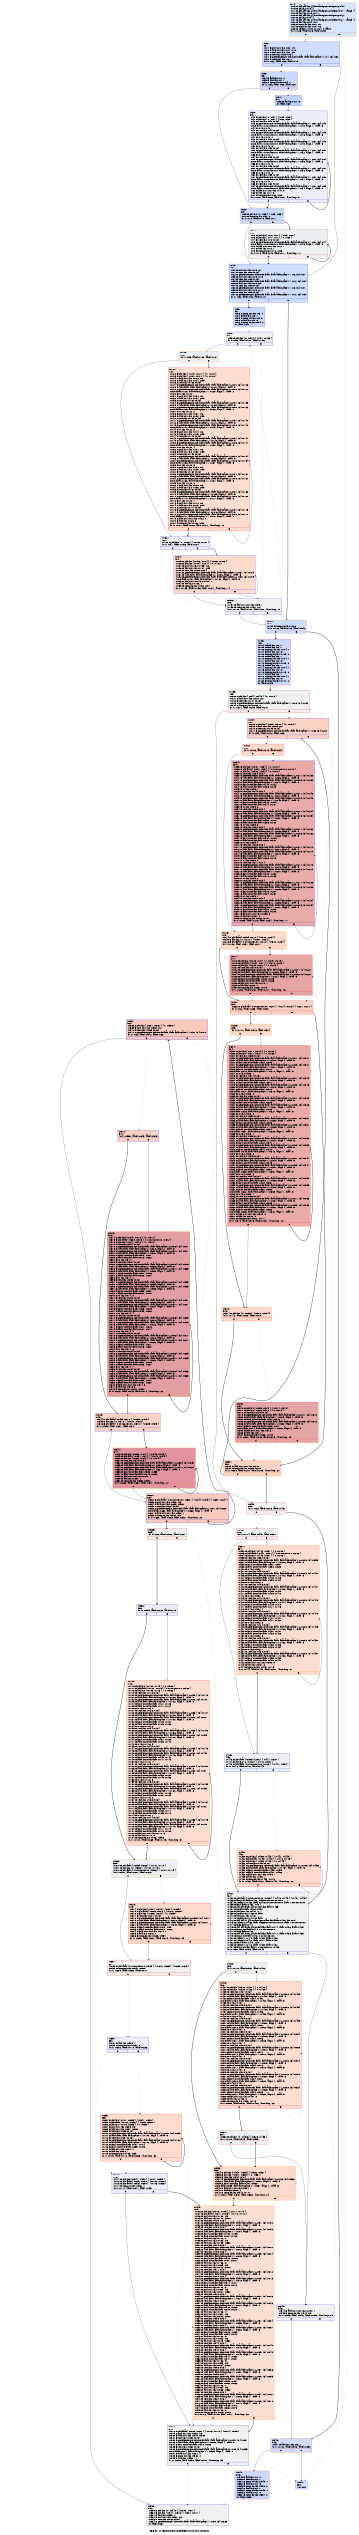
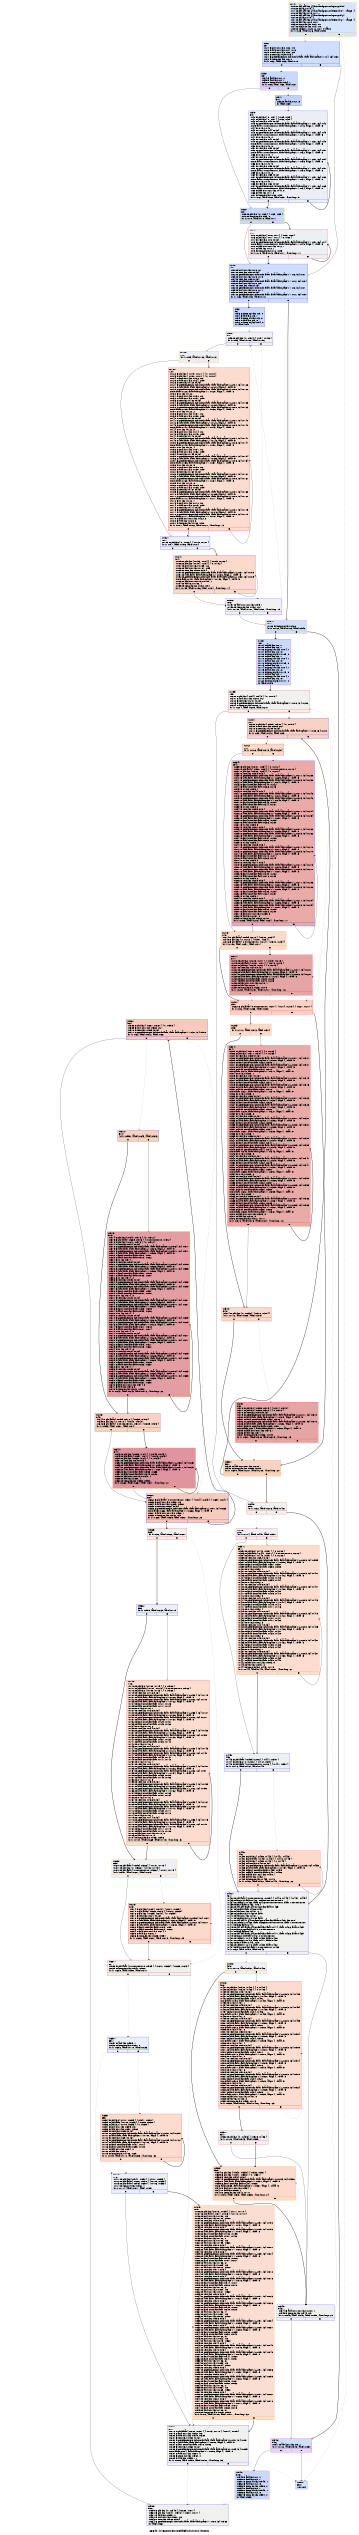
edge "%533:" -> "%785:": now "%533:" -> "%543:"
